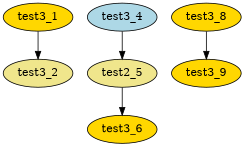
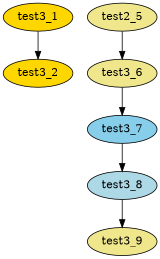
node "test3_4": removed
node "test3_8": fillcolor gold -> lightblue
node "test3_2": fillcolor khaki -> gold
node "test3_9": fillcolor gold -> khaki
node "test3_7": added
node "test3_6": fillcolor gold -> khaki
